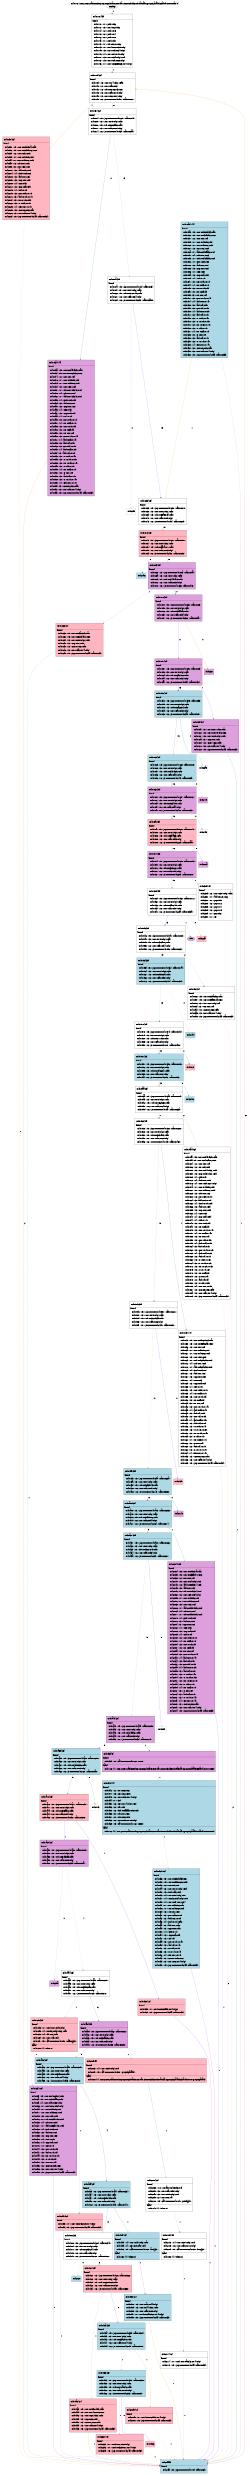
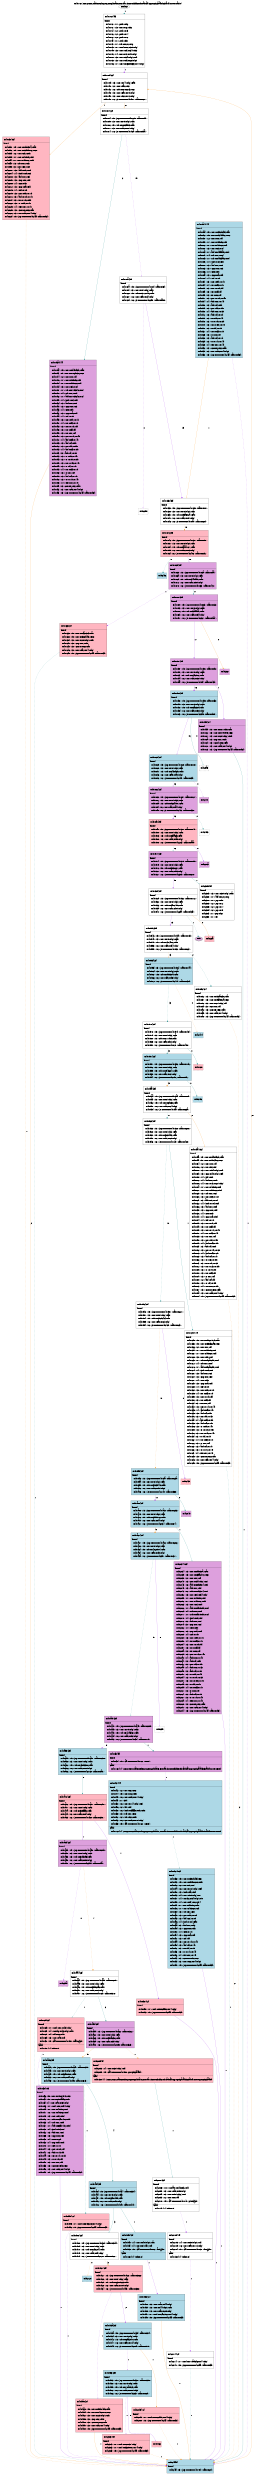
node "0x402169": removed
